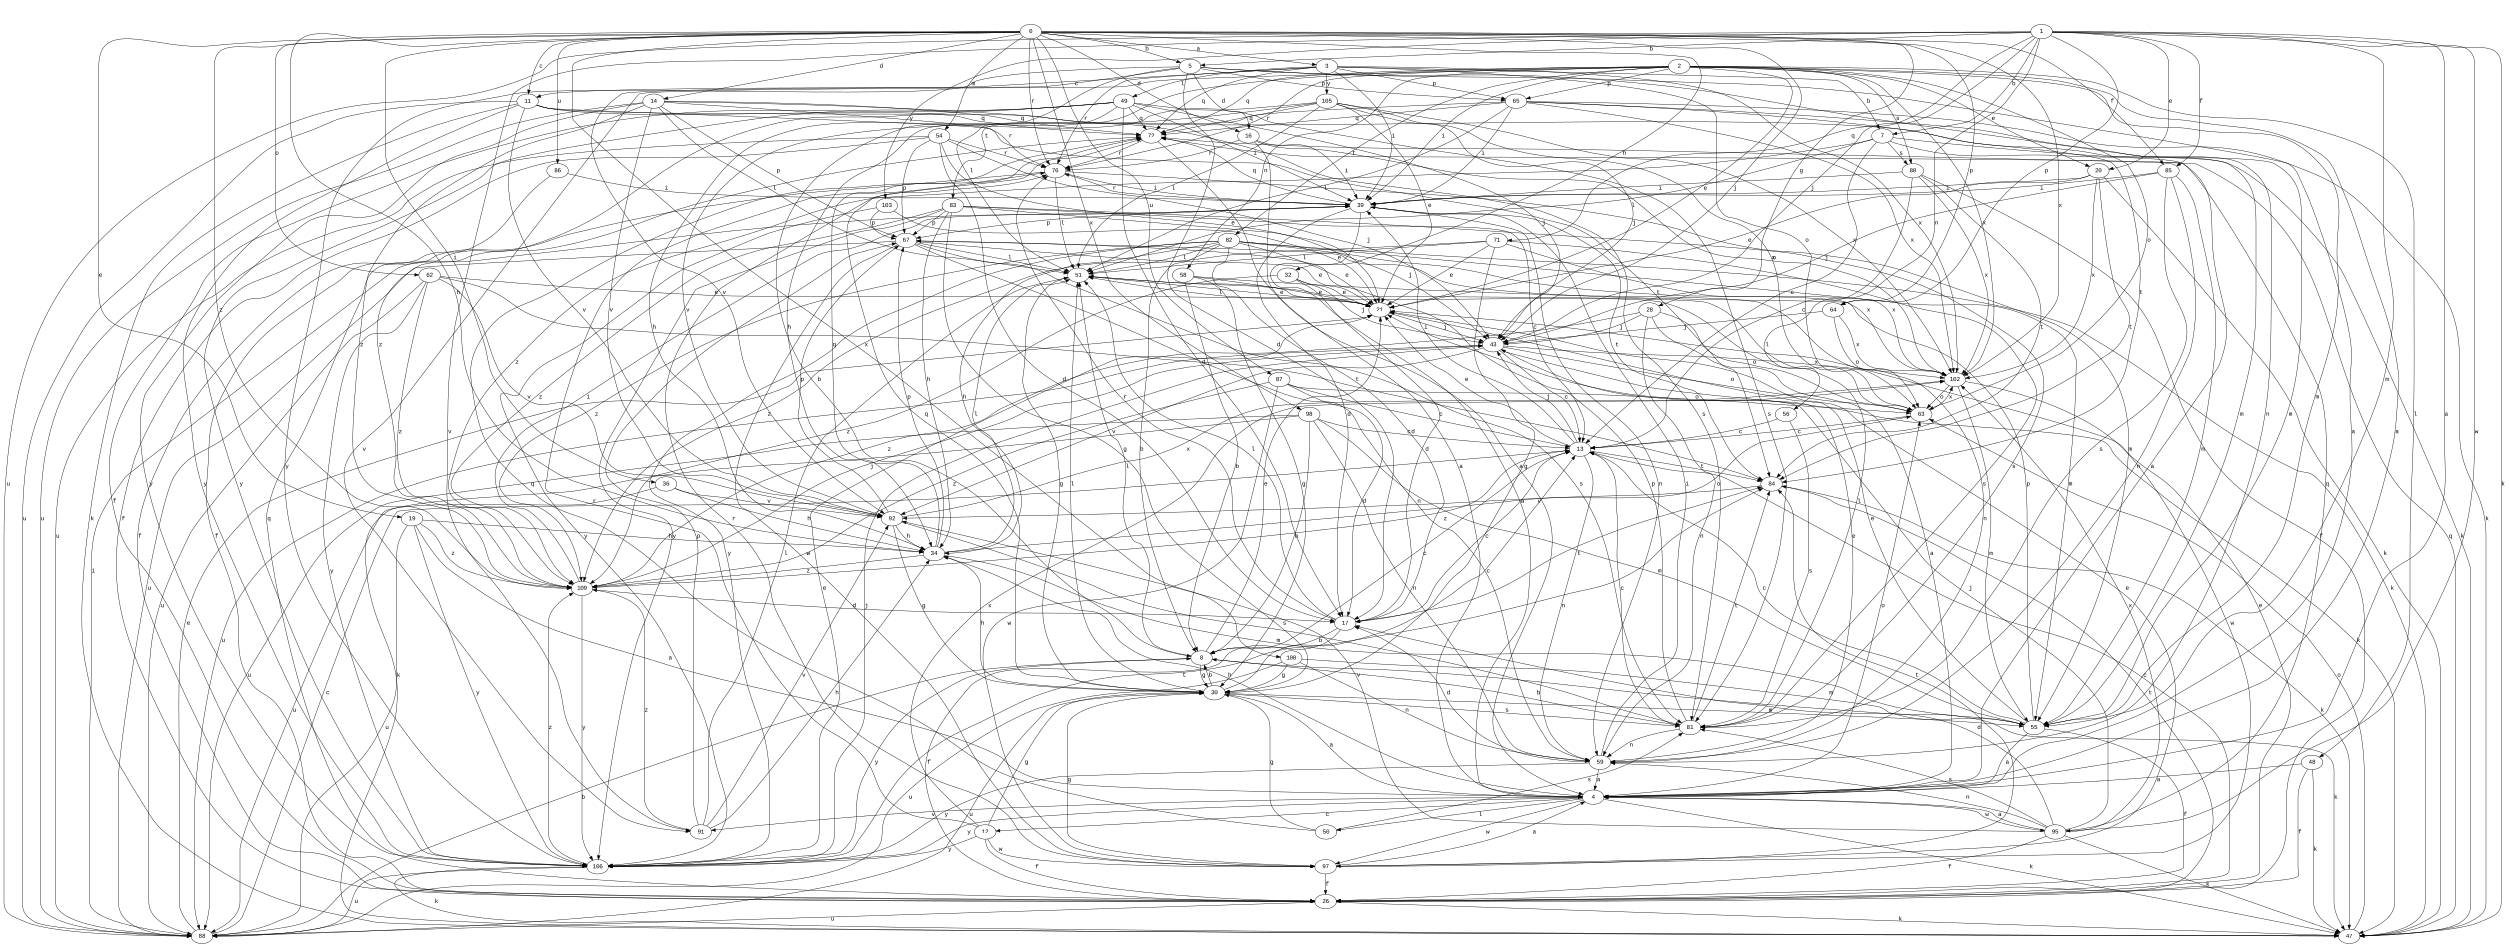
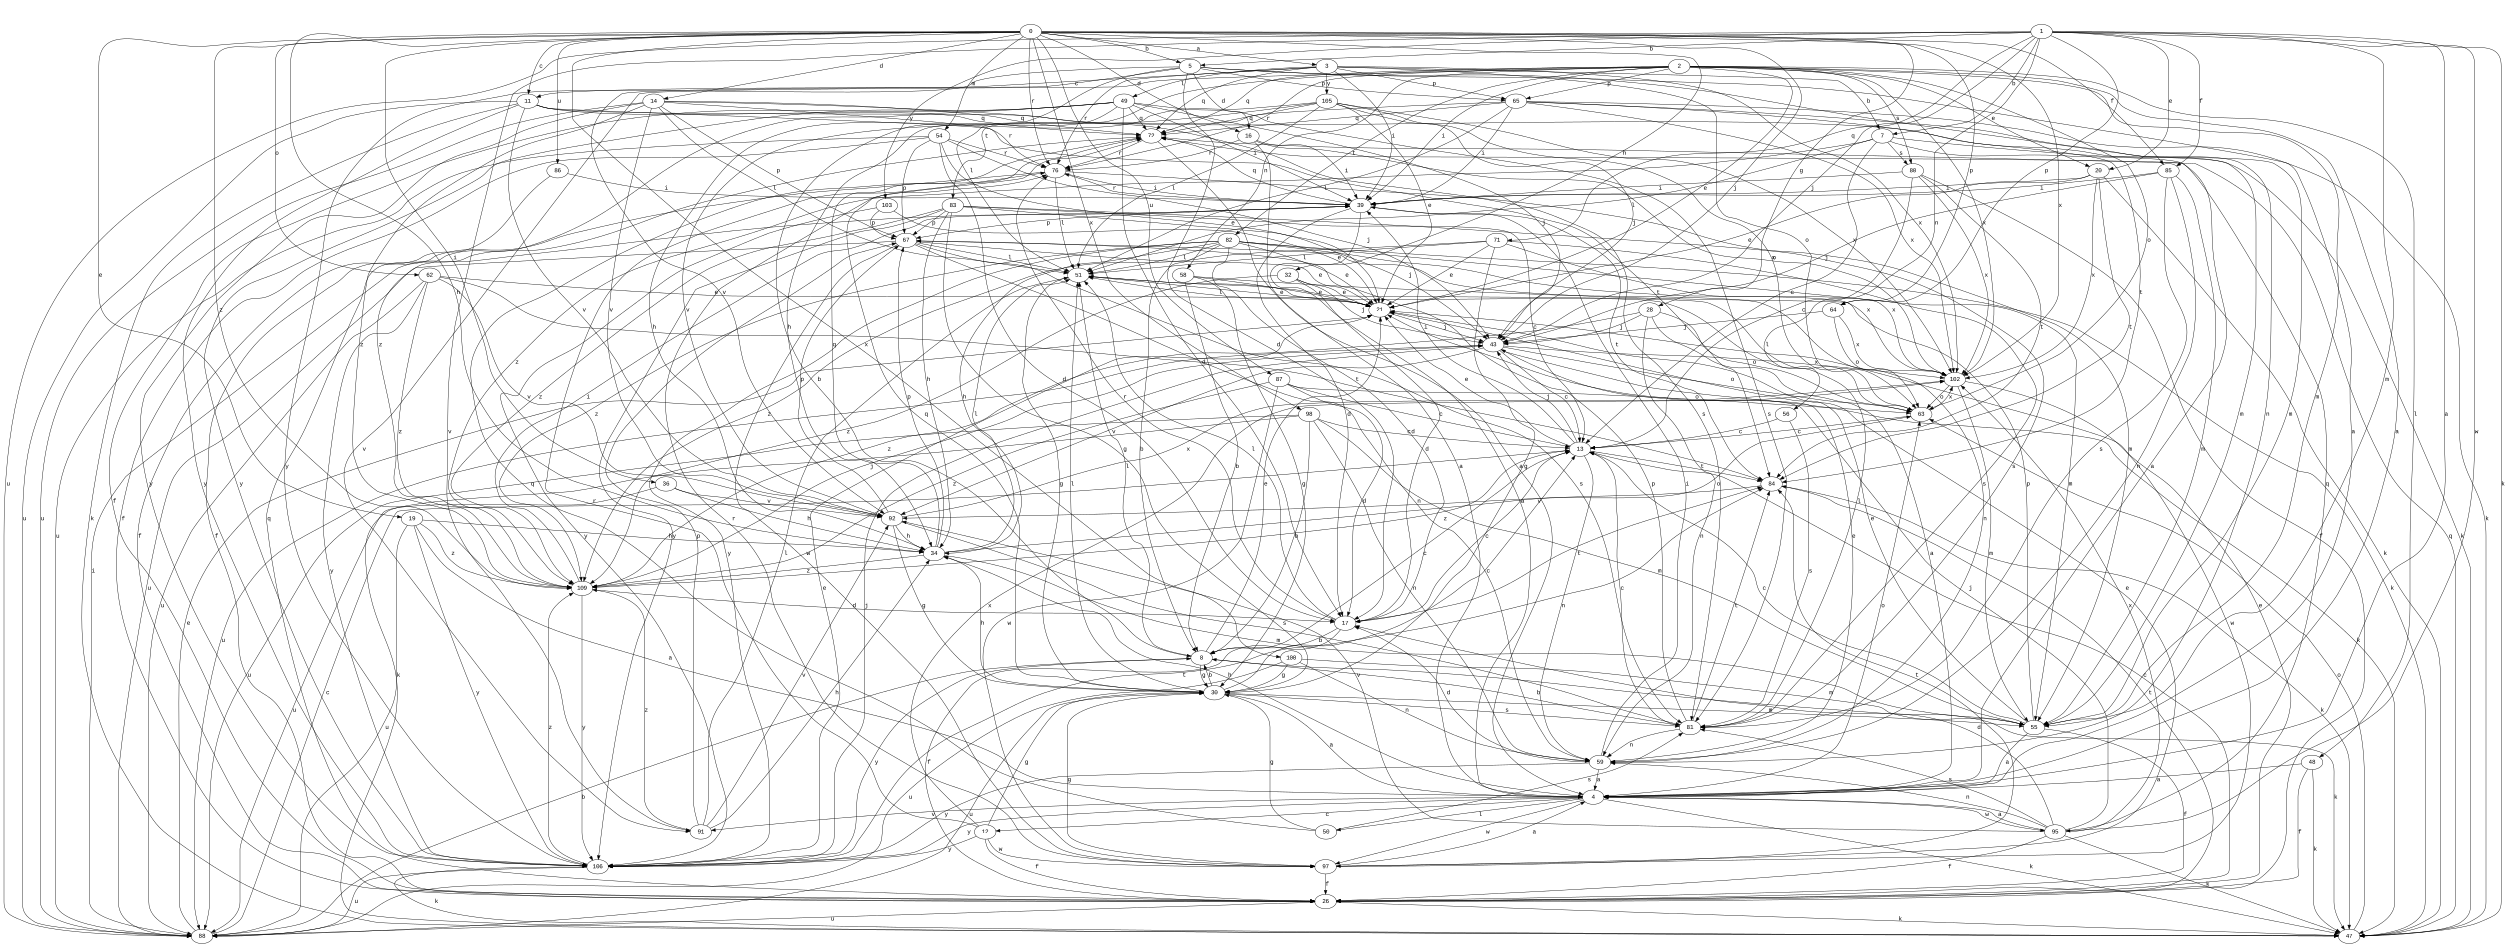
edge "39" -> "59": removed, label "n"
